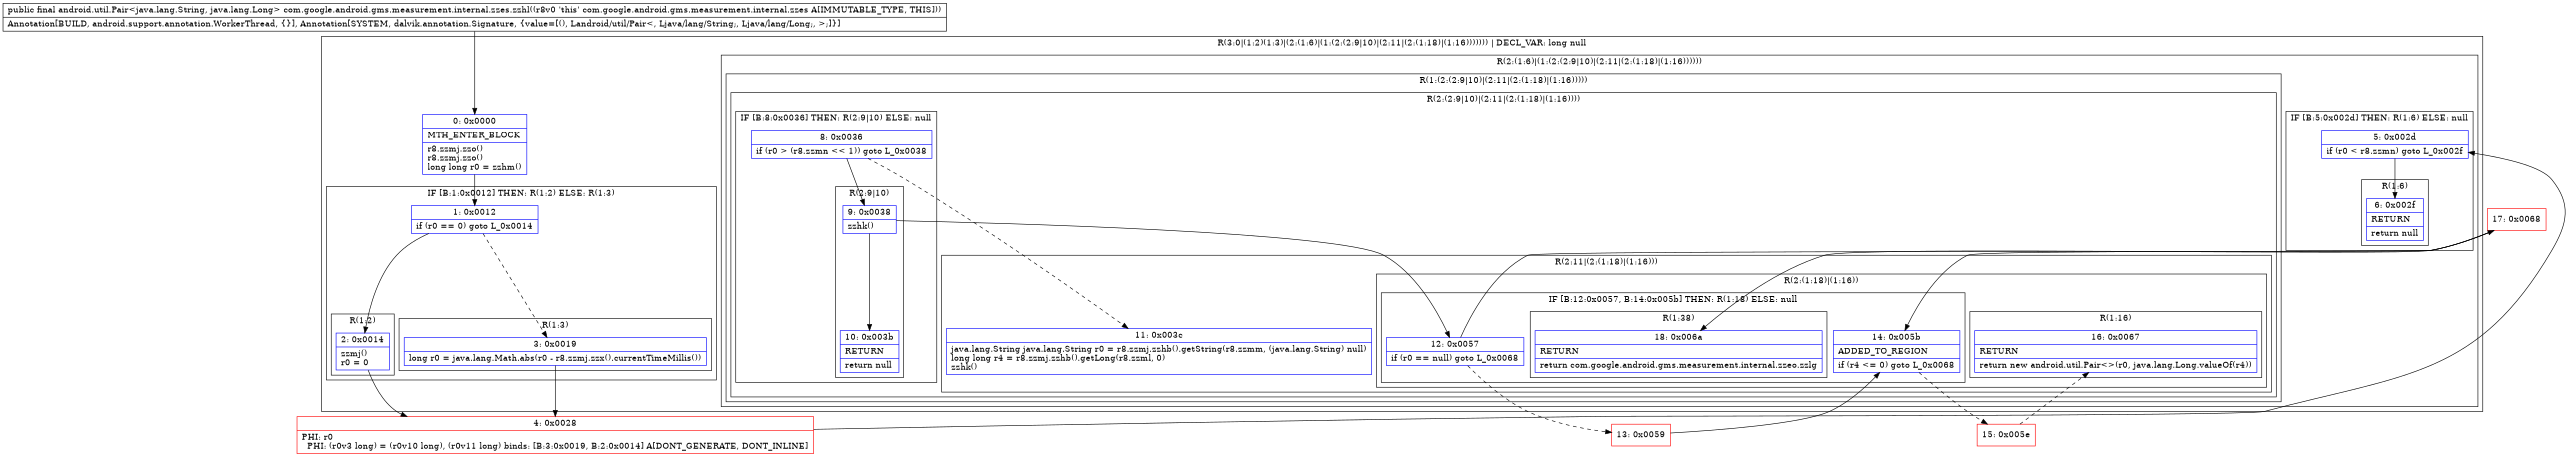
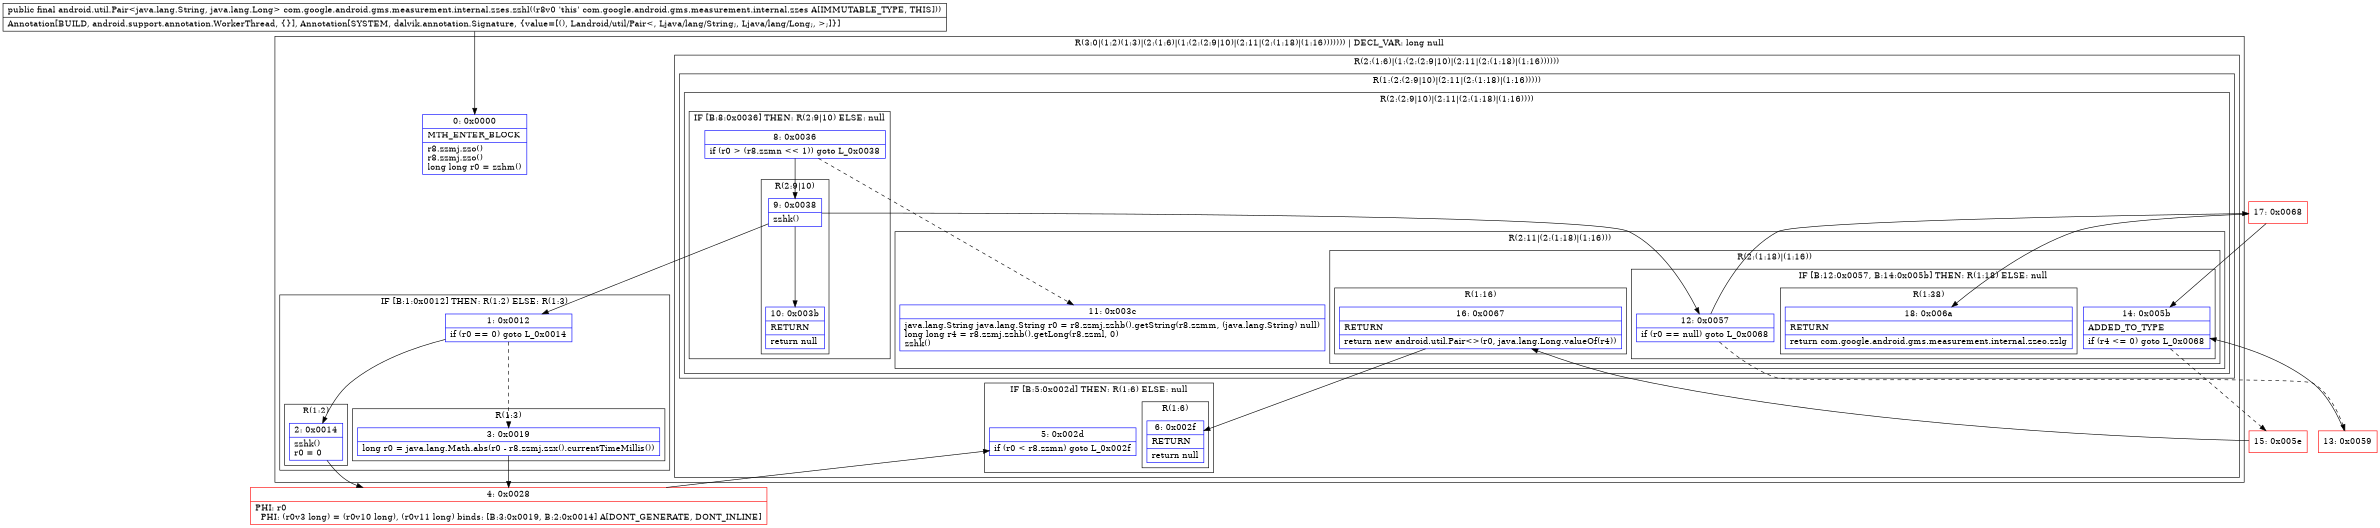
edge "5: 0x002d" -> "6: 0x002f": now "16: 0x0067" -> "6: 0x002f"
edge "0: 0x0000" -> "1: 0x0012": now "9: 0x0038" -> "1: 0x0012"
node "14: 0x005b": text "ADDED_TO_REGION" -> "ADDED_TO_TYPE"
node "2: 0x0014": text "zzmj()" -> "zzhk()"
edge "15: 0x005e" -> "16: 0x0067": style dashed -> solid
